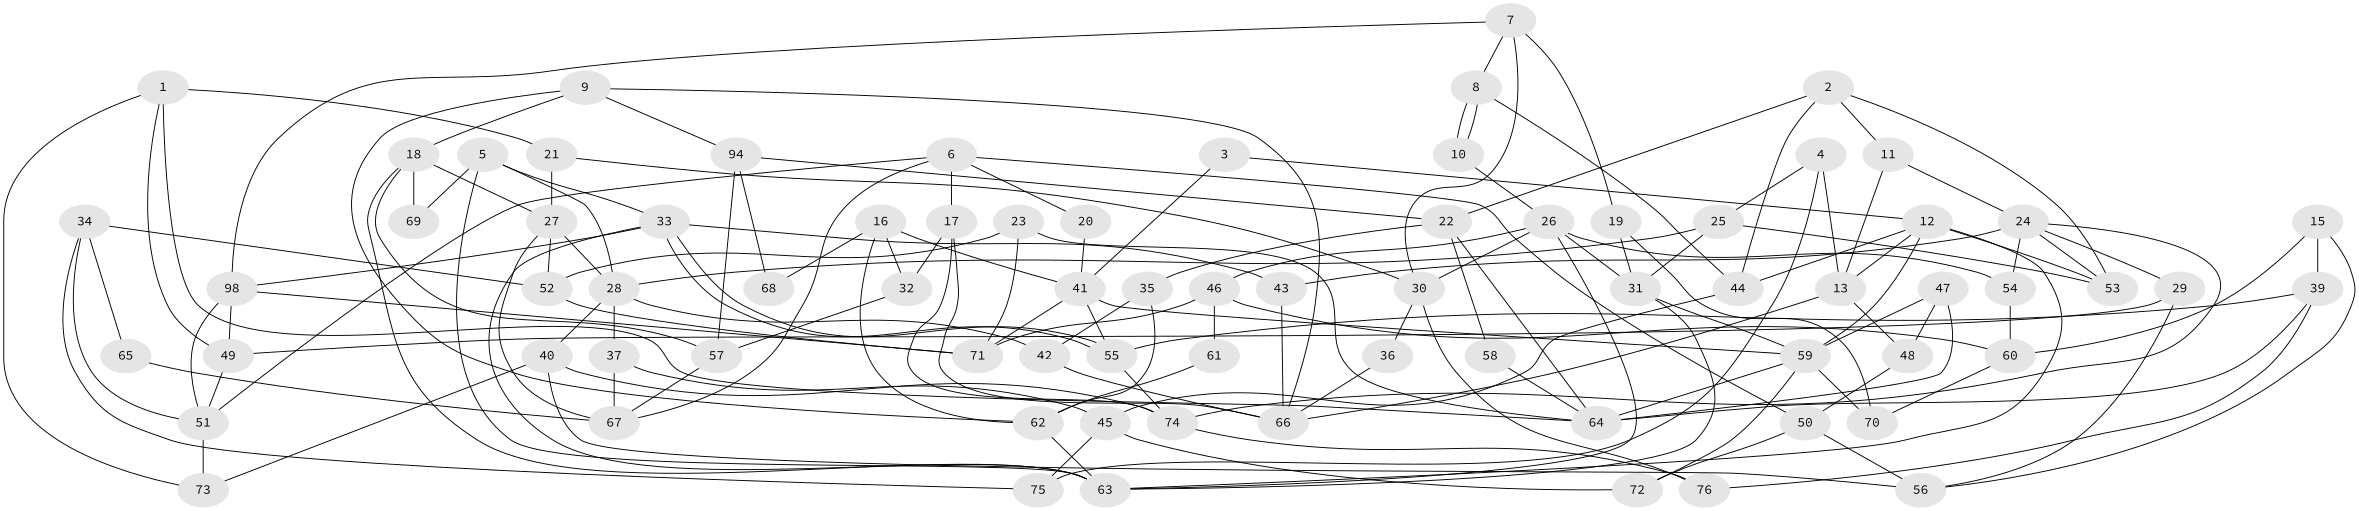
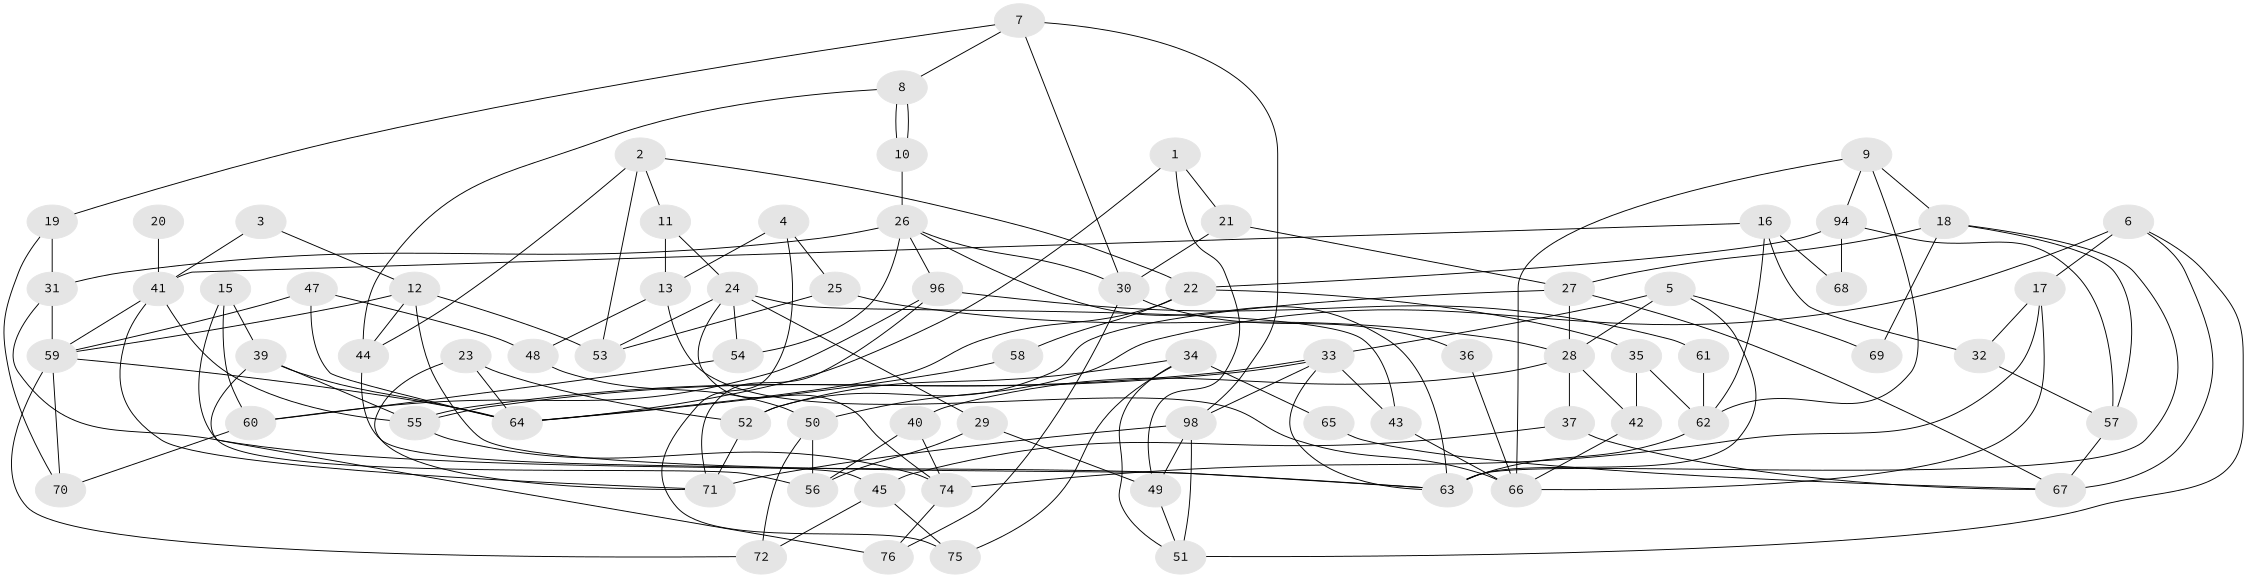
edge "6" -- "20": removed
edge "25" -- "31": removed
edge "12" -- "13": removed
node "46": label "46" -> "96"
node "73": removed
